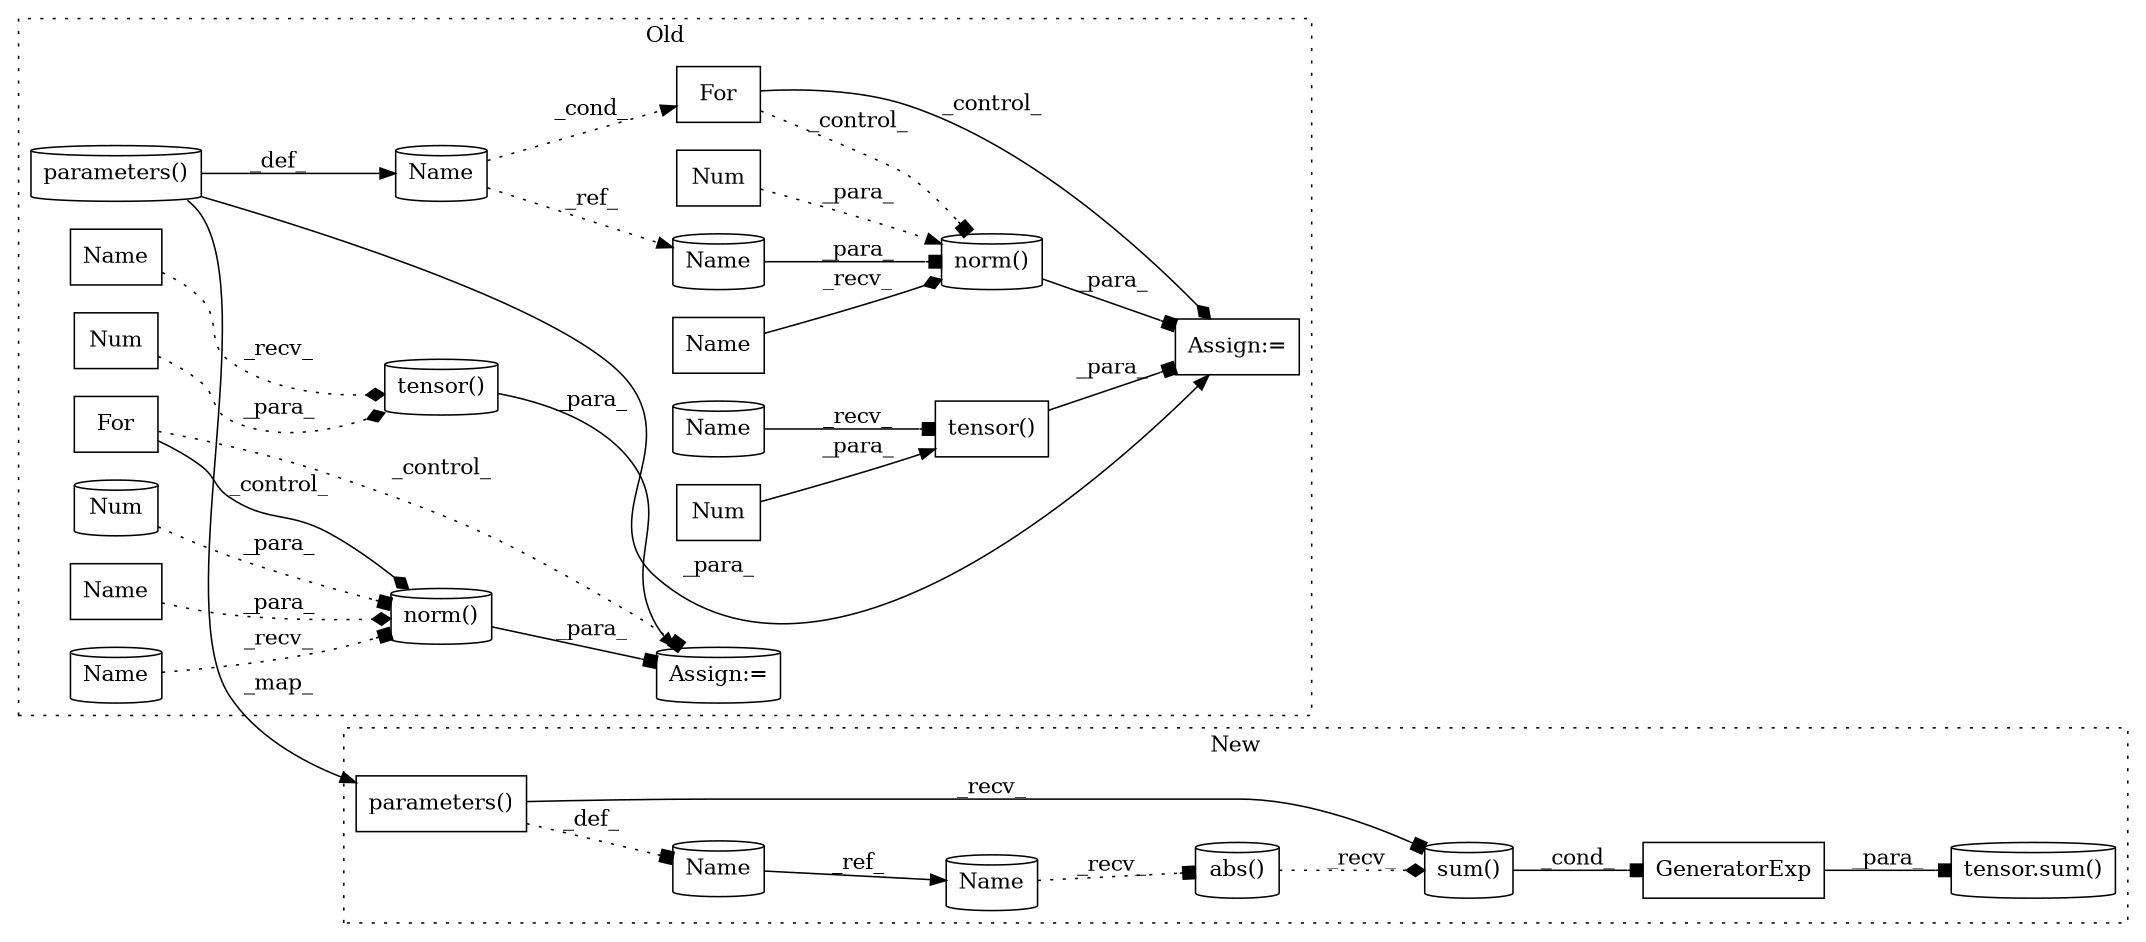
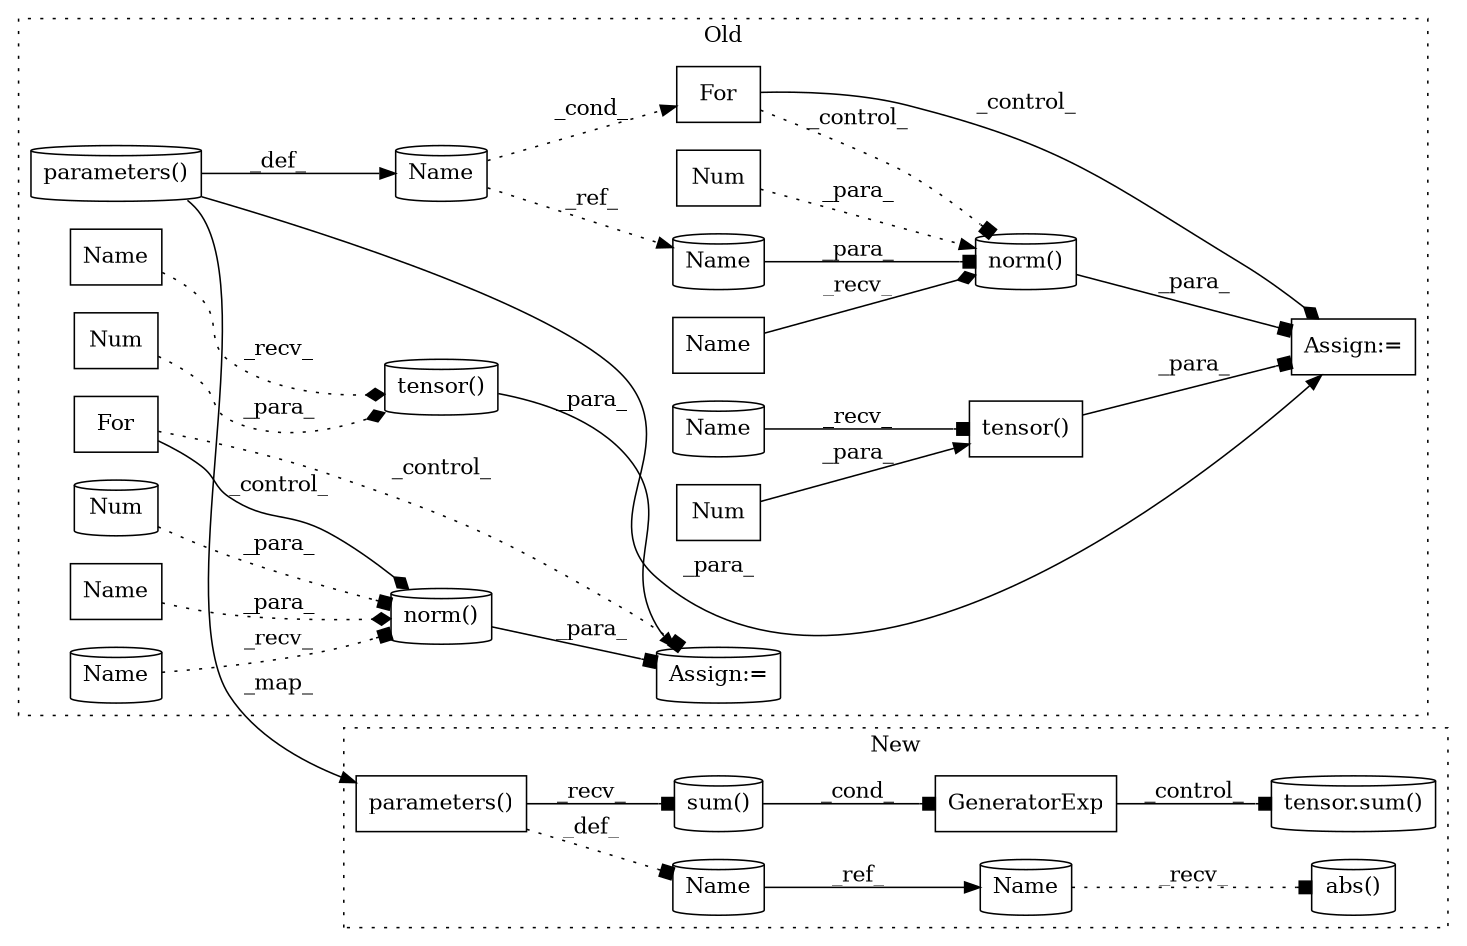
edge "GeneratorExp" -> "tensor.sum()": label "_para_" -> "_control_"
edge "abs()" -> "sum()": removed, label "_recv_"
